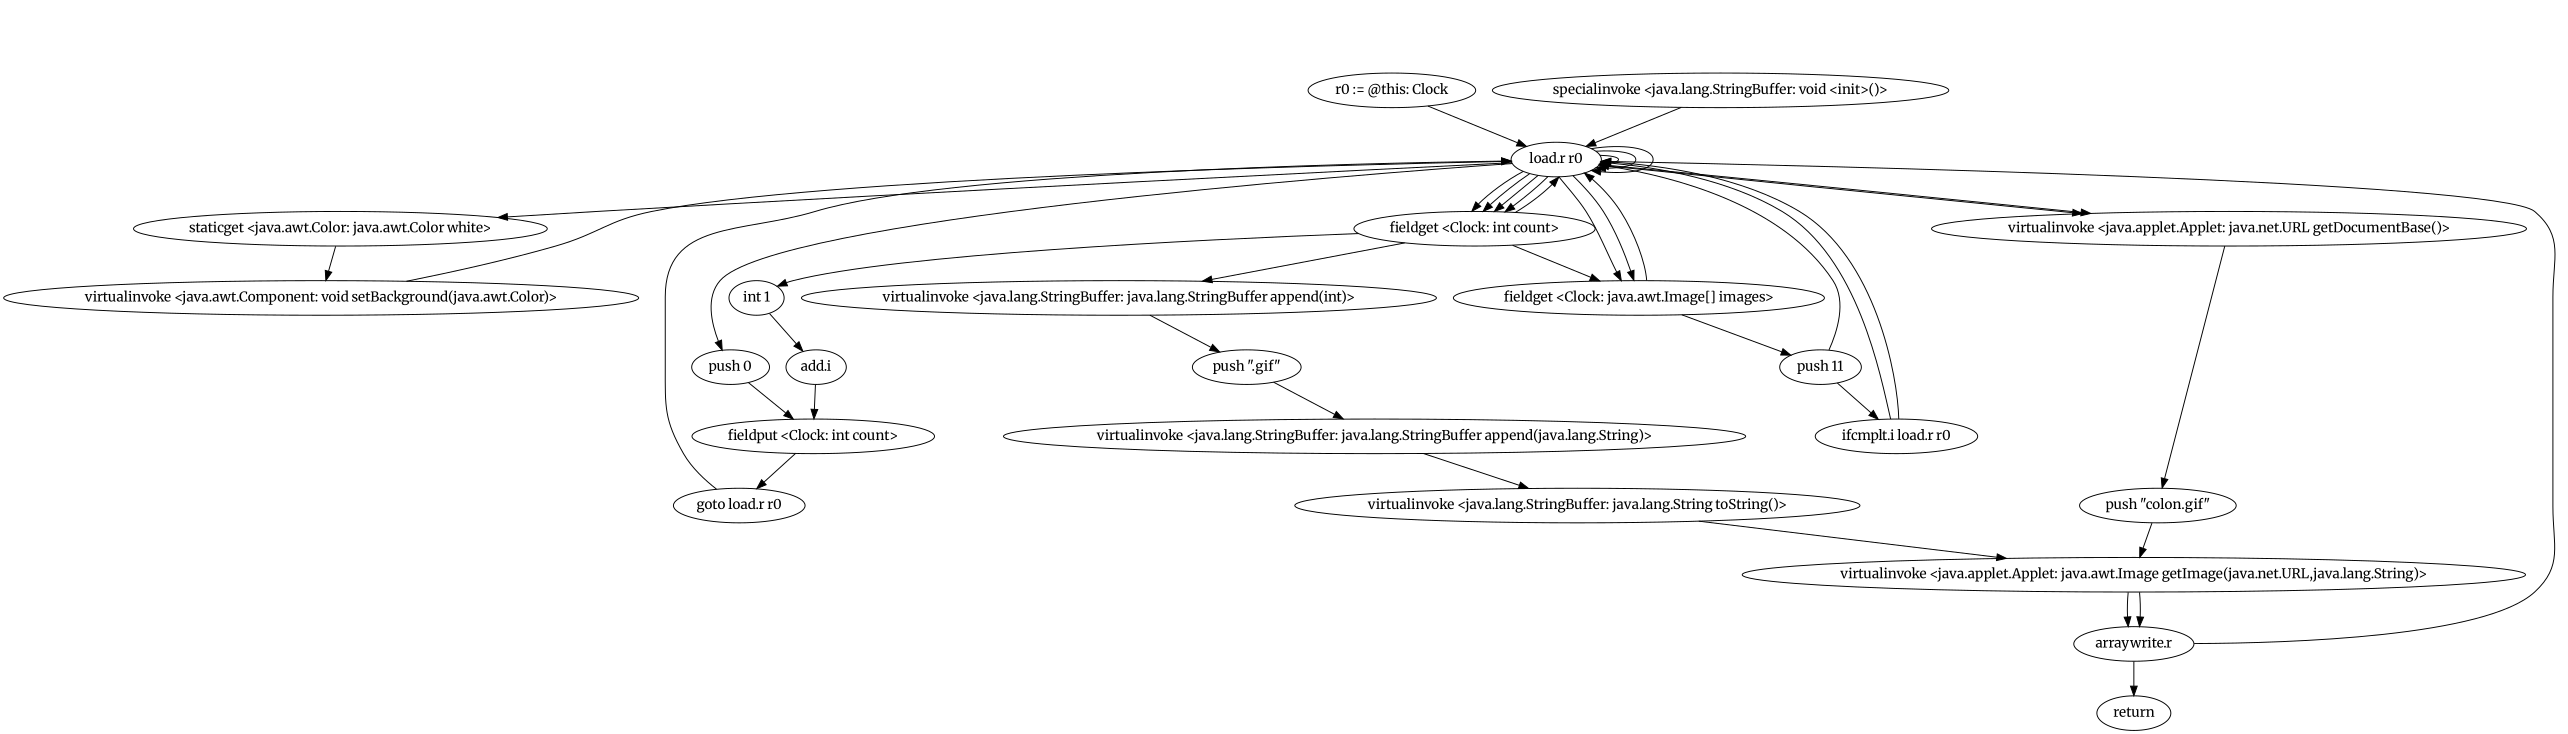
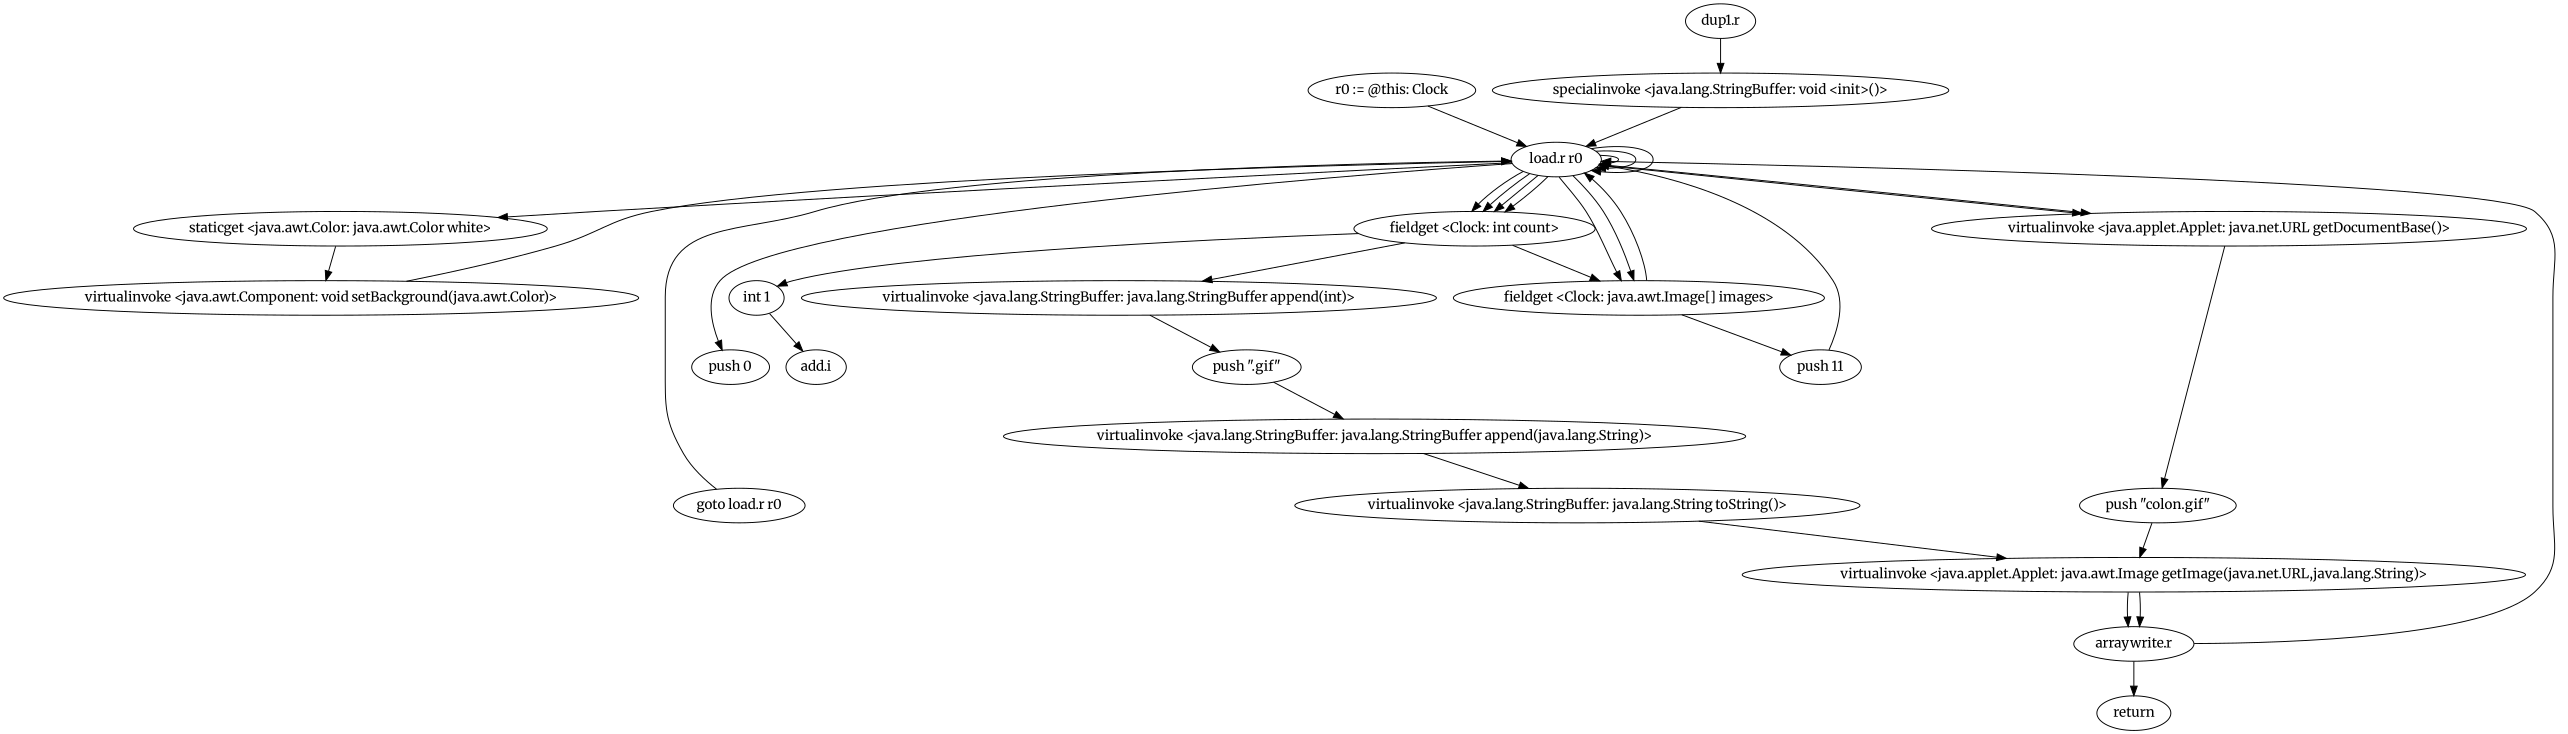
node "dup1.r": added
edge "fieldget <Clock: int count>" -> "load.r r0": removed
node "fieldput <Clock: int count>": removed
node "ifcmplt.i load.r r0": removed
